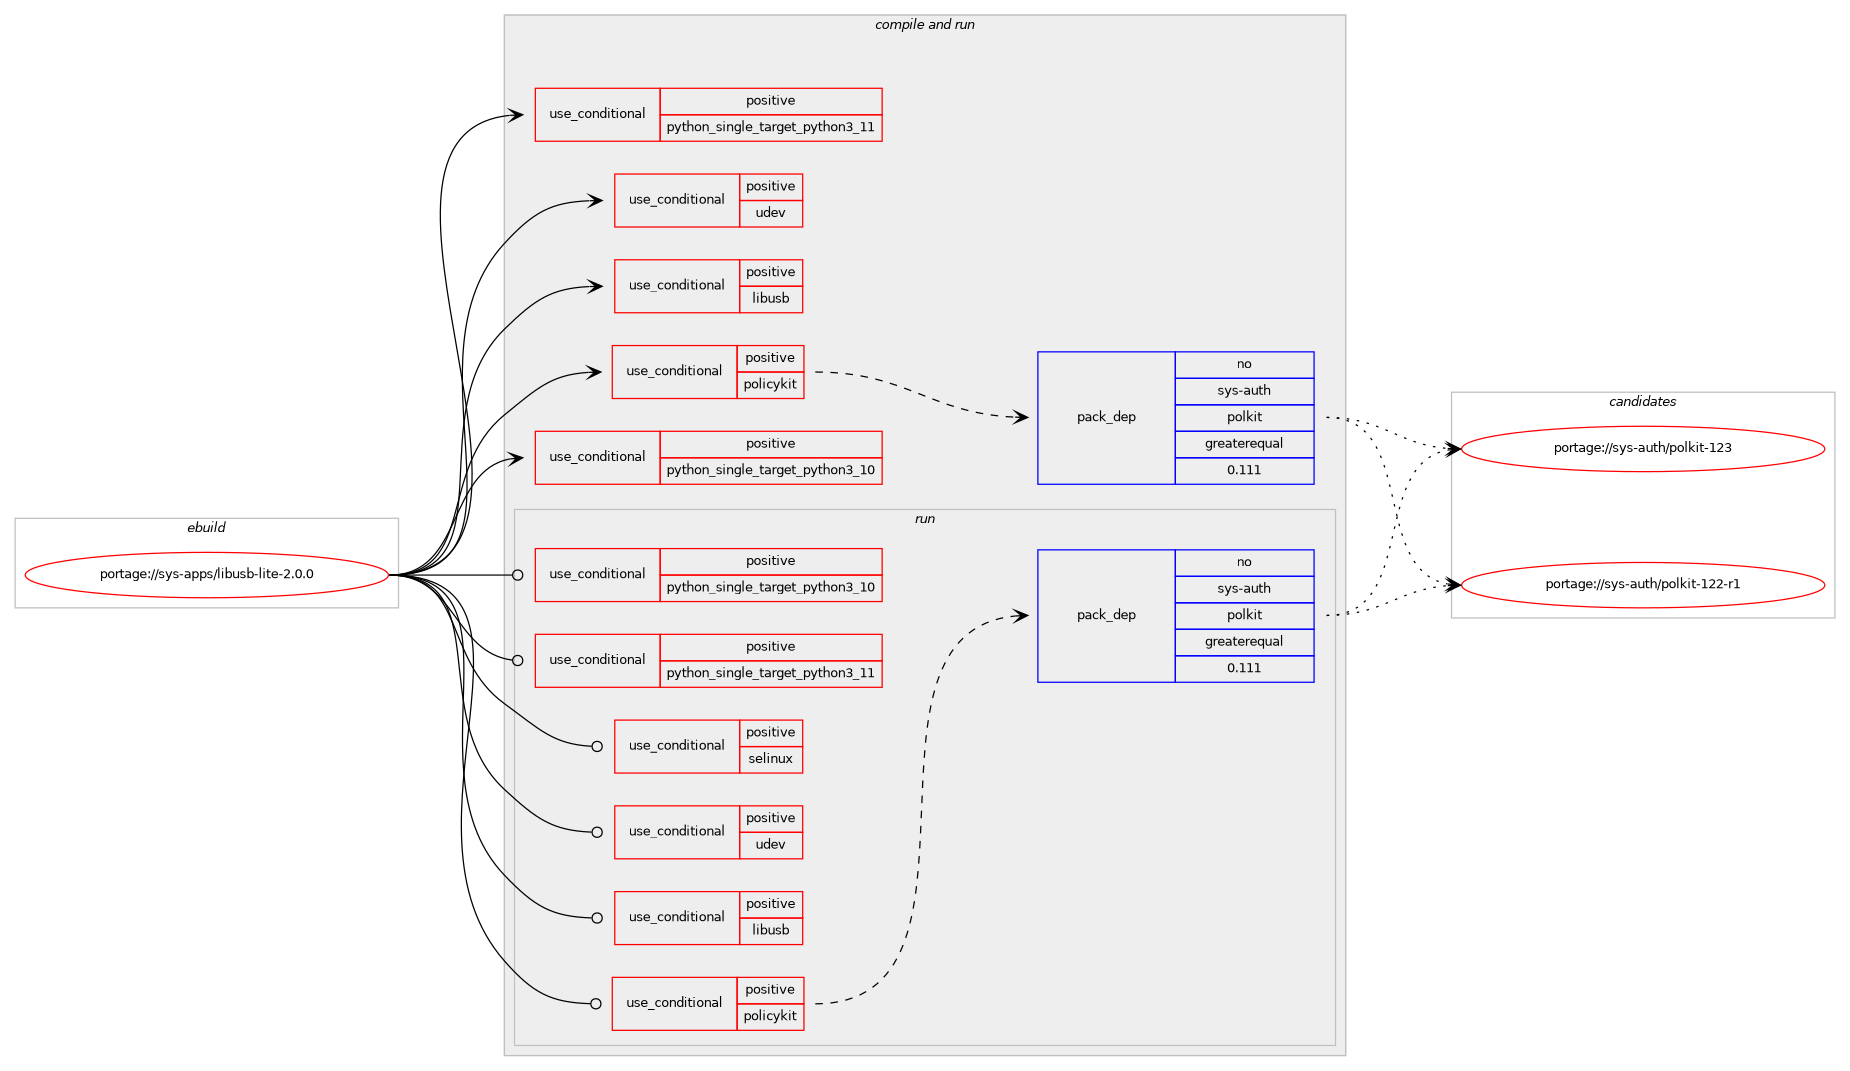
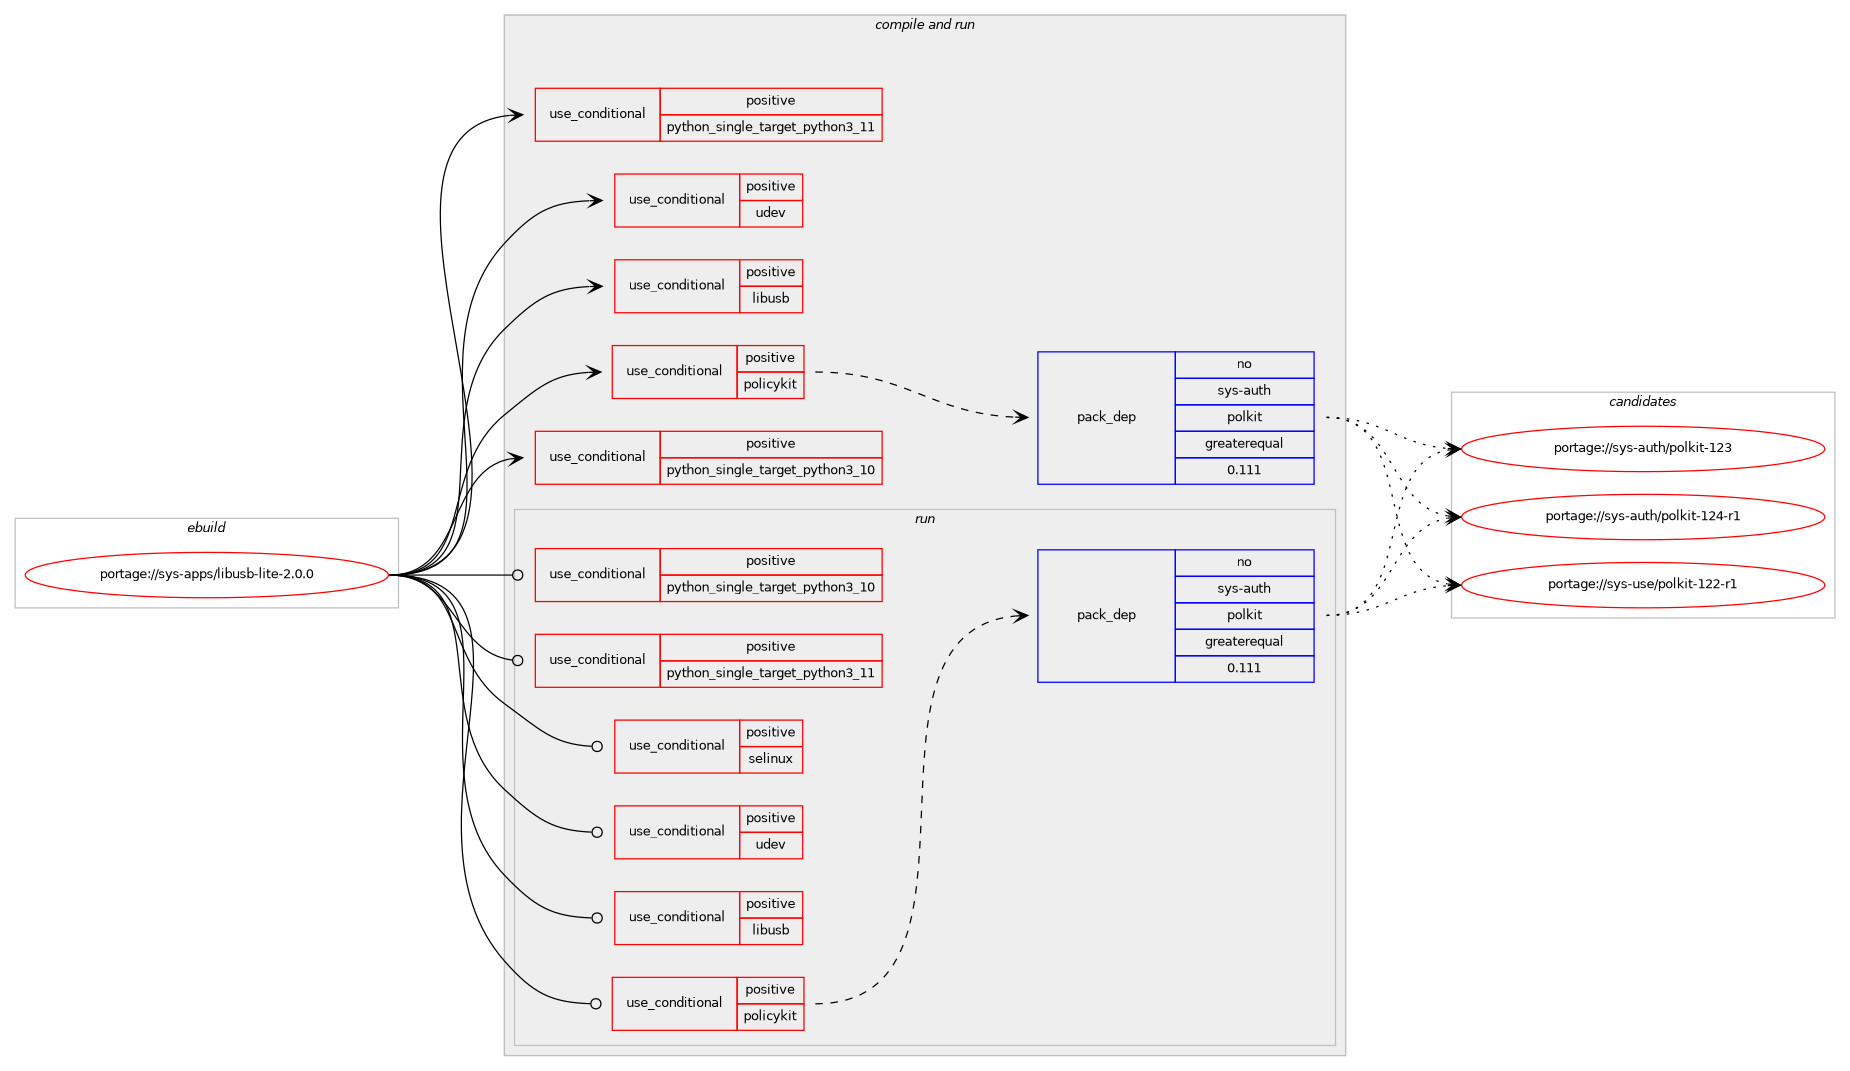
node "portage://sys-auth/polkit-124-r1": added
node "portage://sys-auth/polkit-122-r1": label "portage://sys-auth/polkit-122-r1" -> "portage://sys-use/polkit-122-r1"
